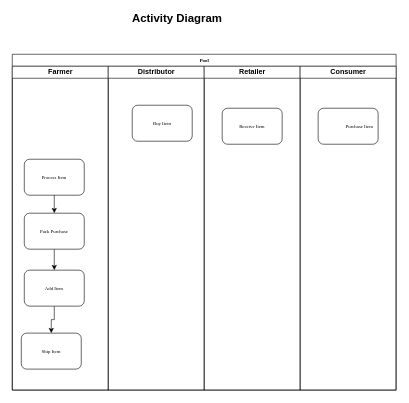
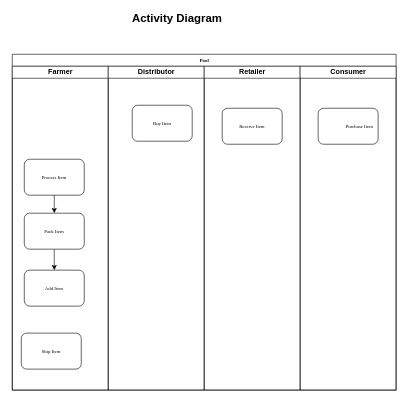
node "Pack Purchase": label "Pack Purchase" -> "Pack Item"
edge "Add Item" -> "Ship Item": removed
